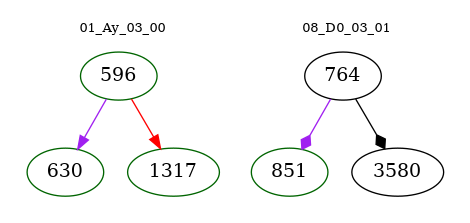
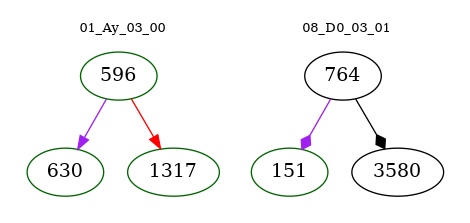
node "851": label "851" -> "151"
